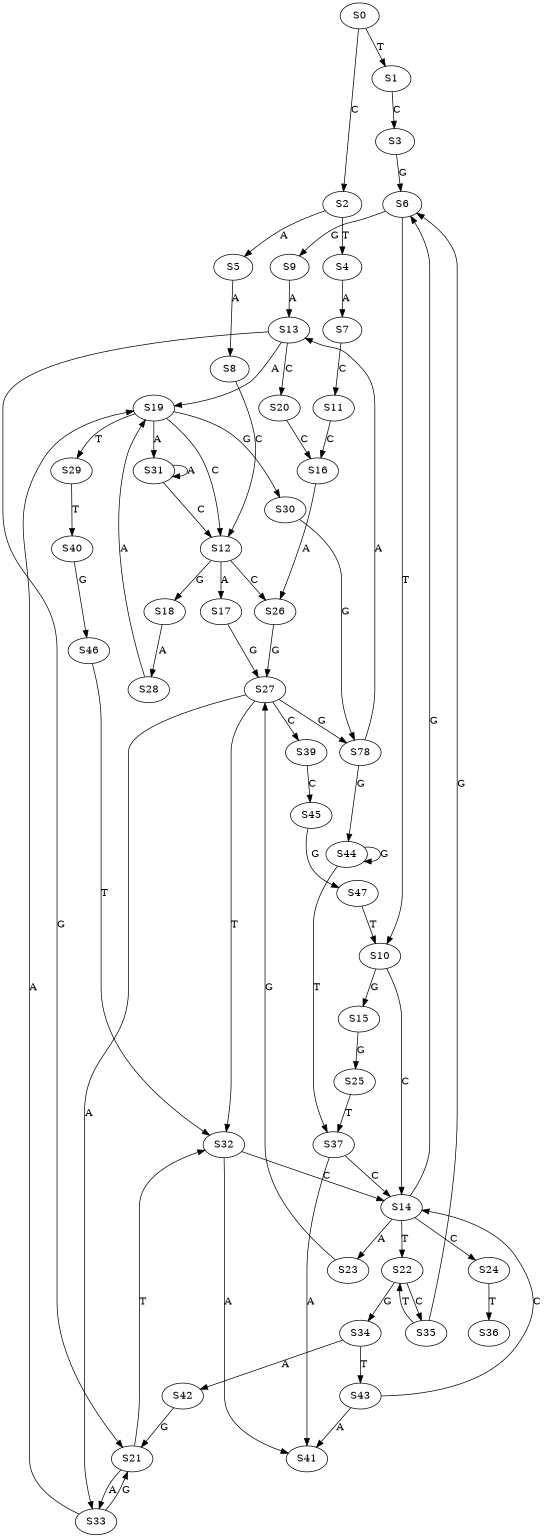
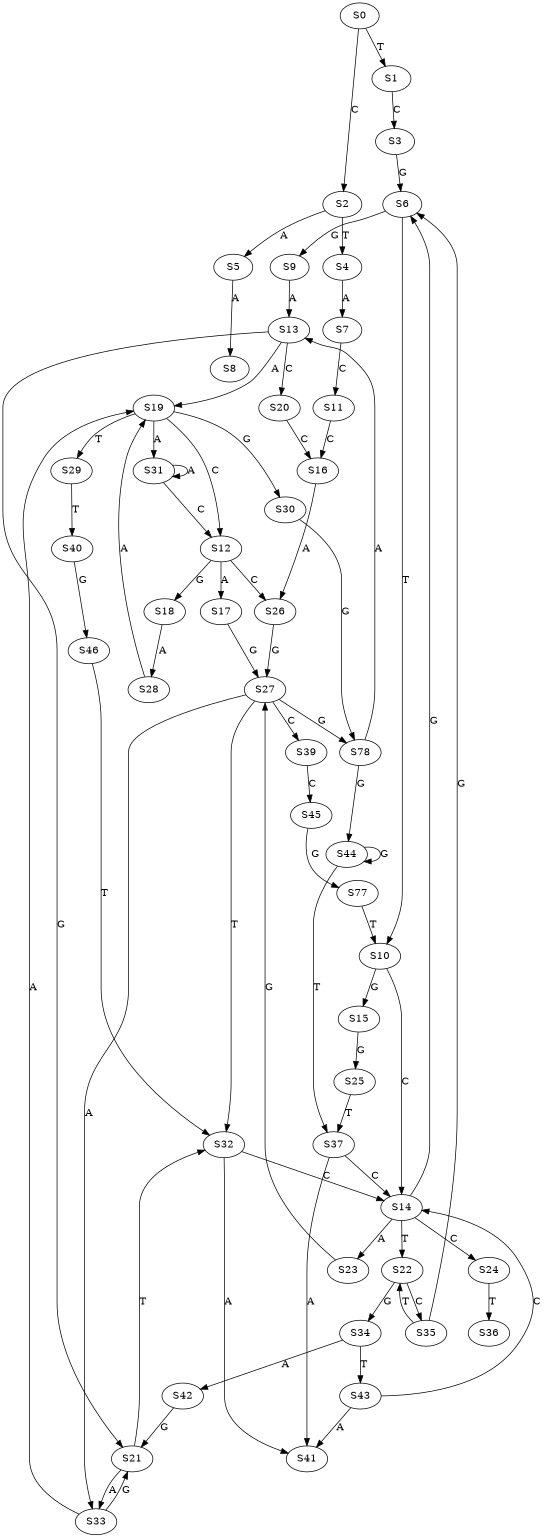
edge "S8" -> "S12": removed, label "C"
node "S47": label "S47" -> "S77"
